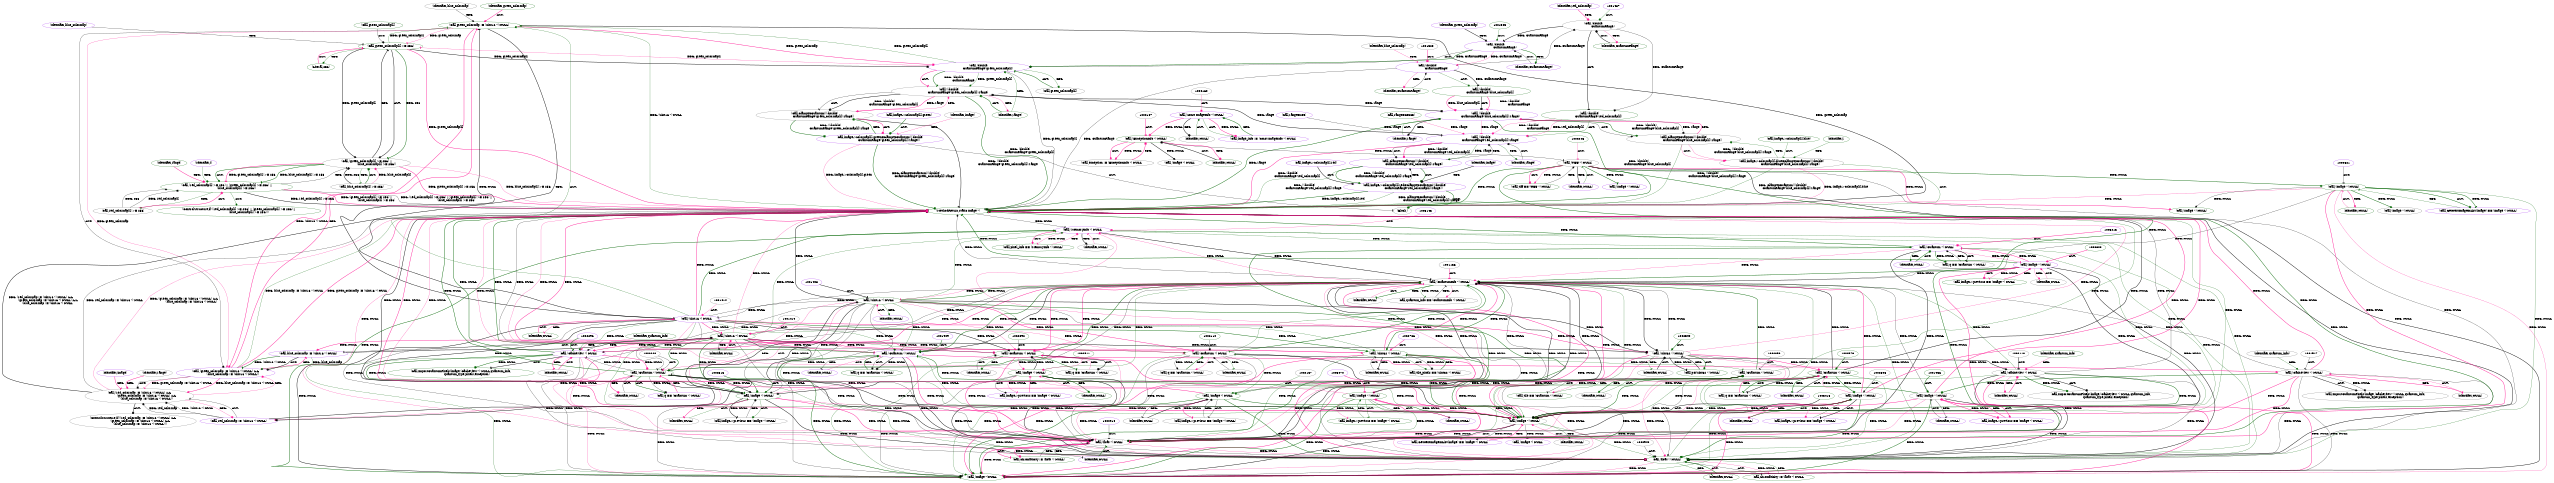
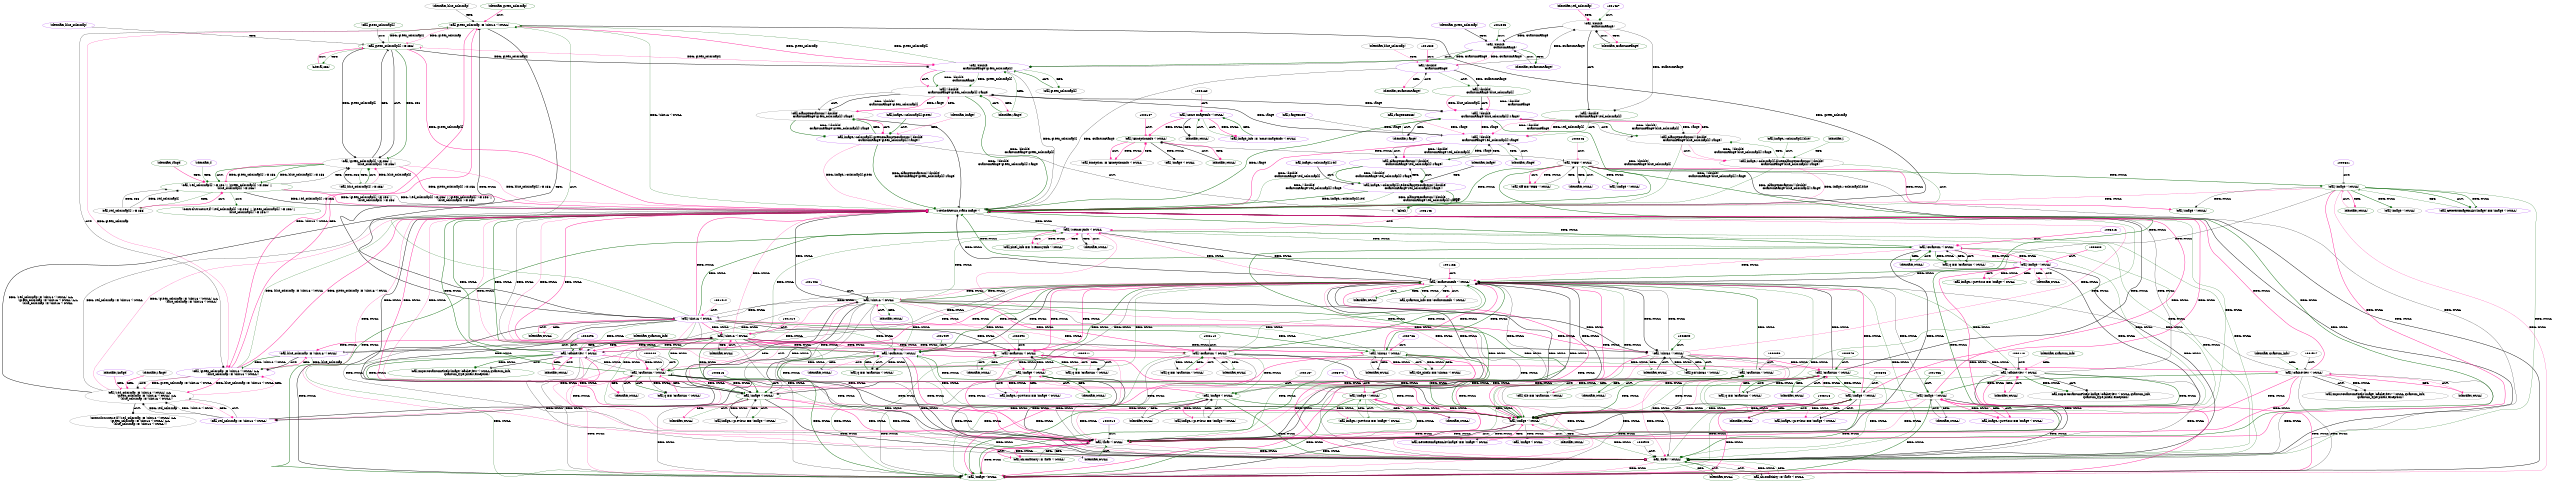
edge "(Call,(QuantumInfo *) NULL)" -> "(MethodReturn,static Image *)": style solid -> bold
